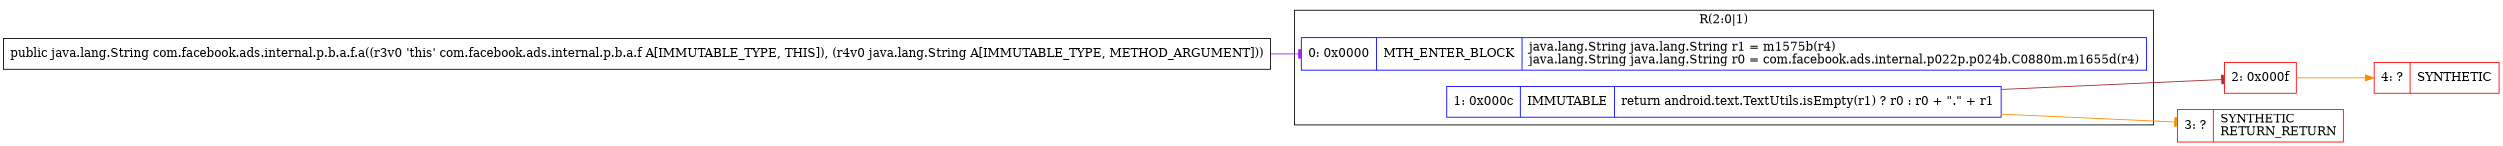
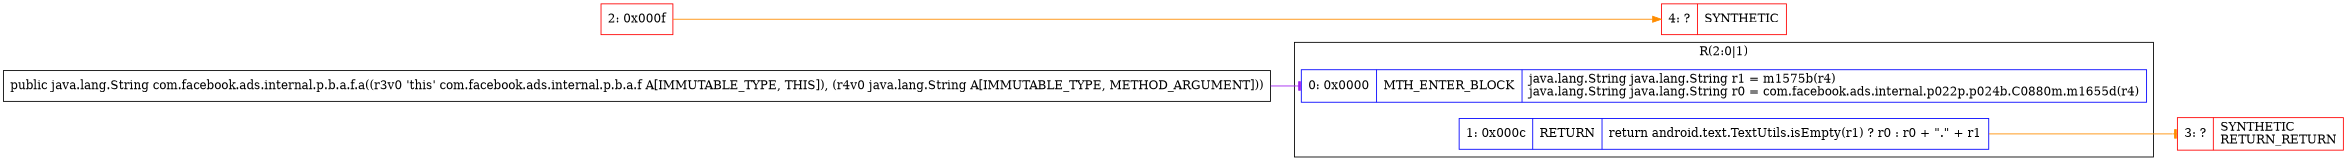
edge "1: 0x000c" -> "2: 0x000f": removed
node "1: 0x000c": text "IMMUTABLE" -> "RETURN"
